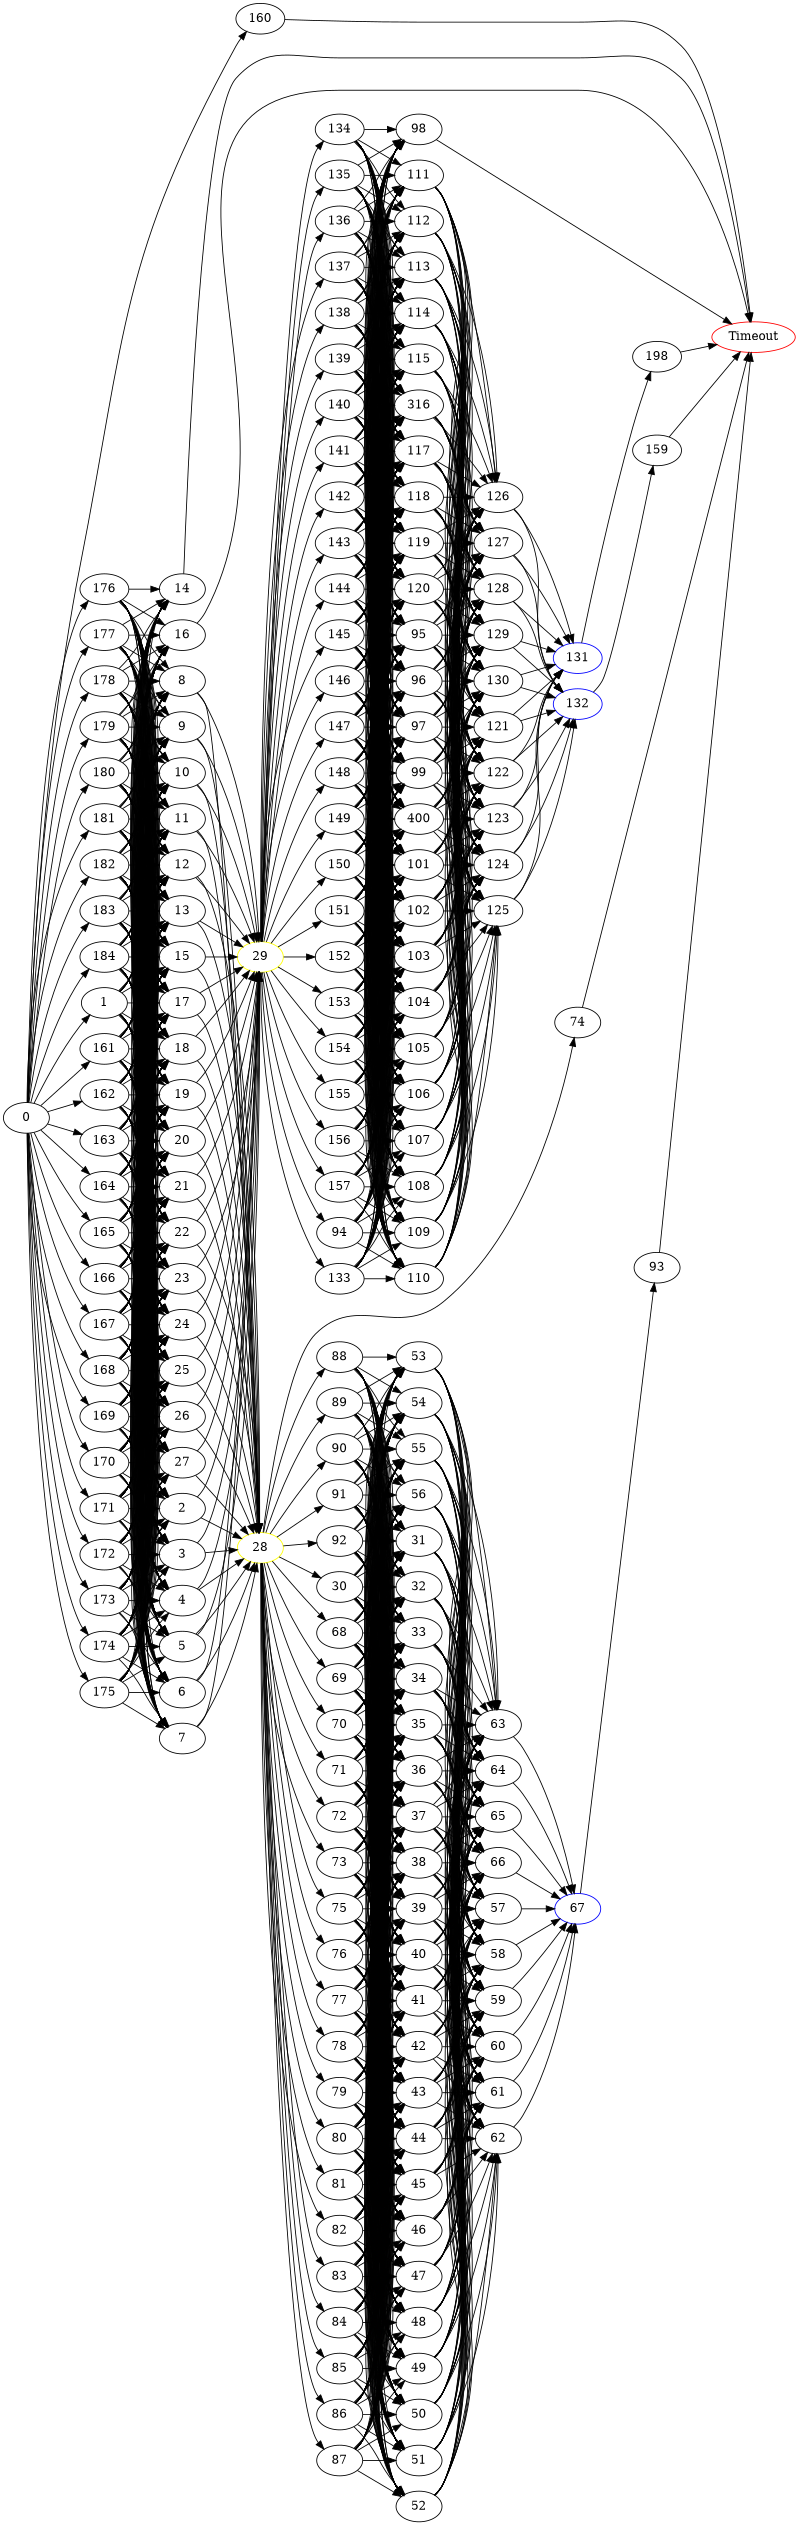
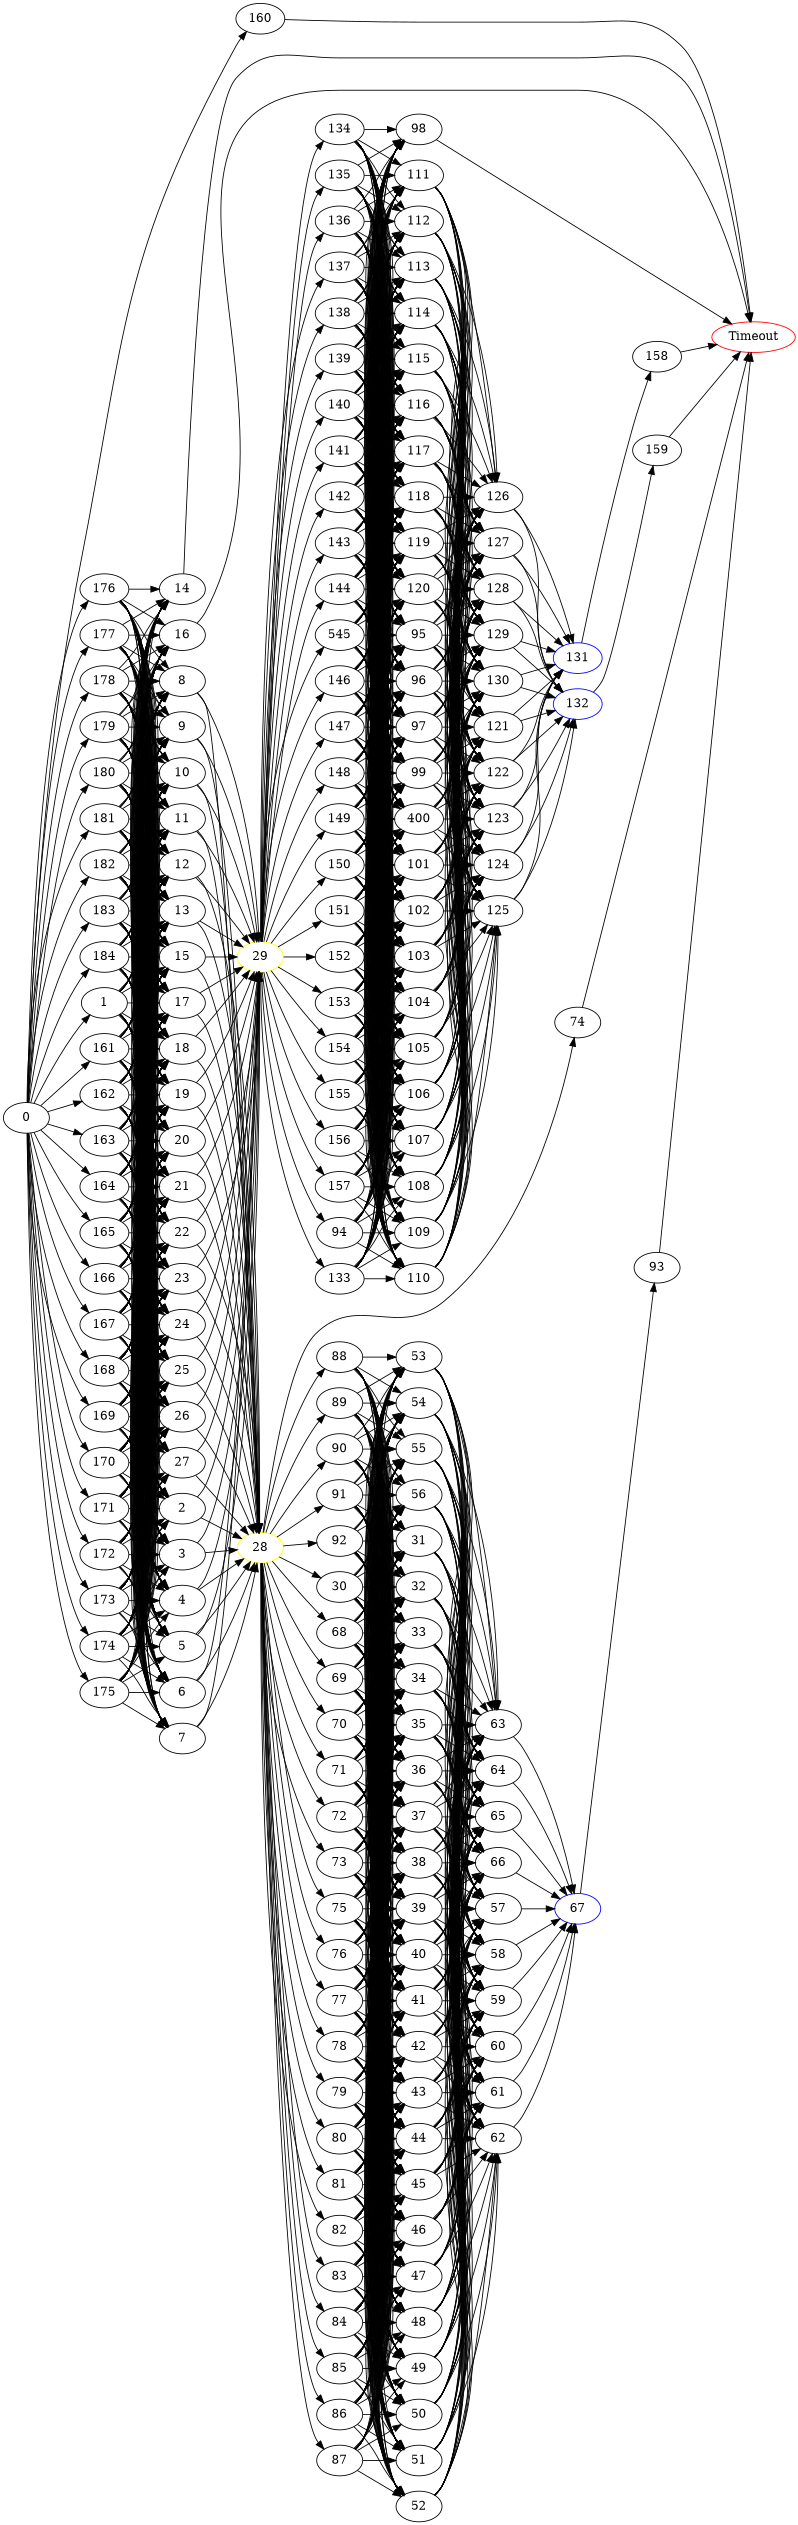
node "198": label "198" -> "158"
node "316": label "316" -> "116"
node "145": label "145" -> "545"
